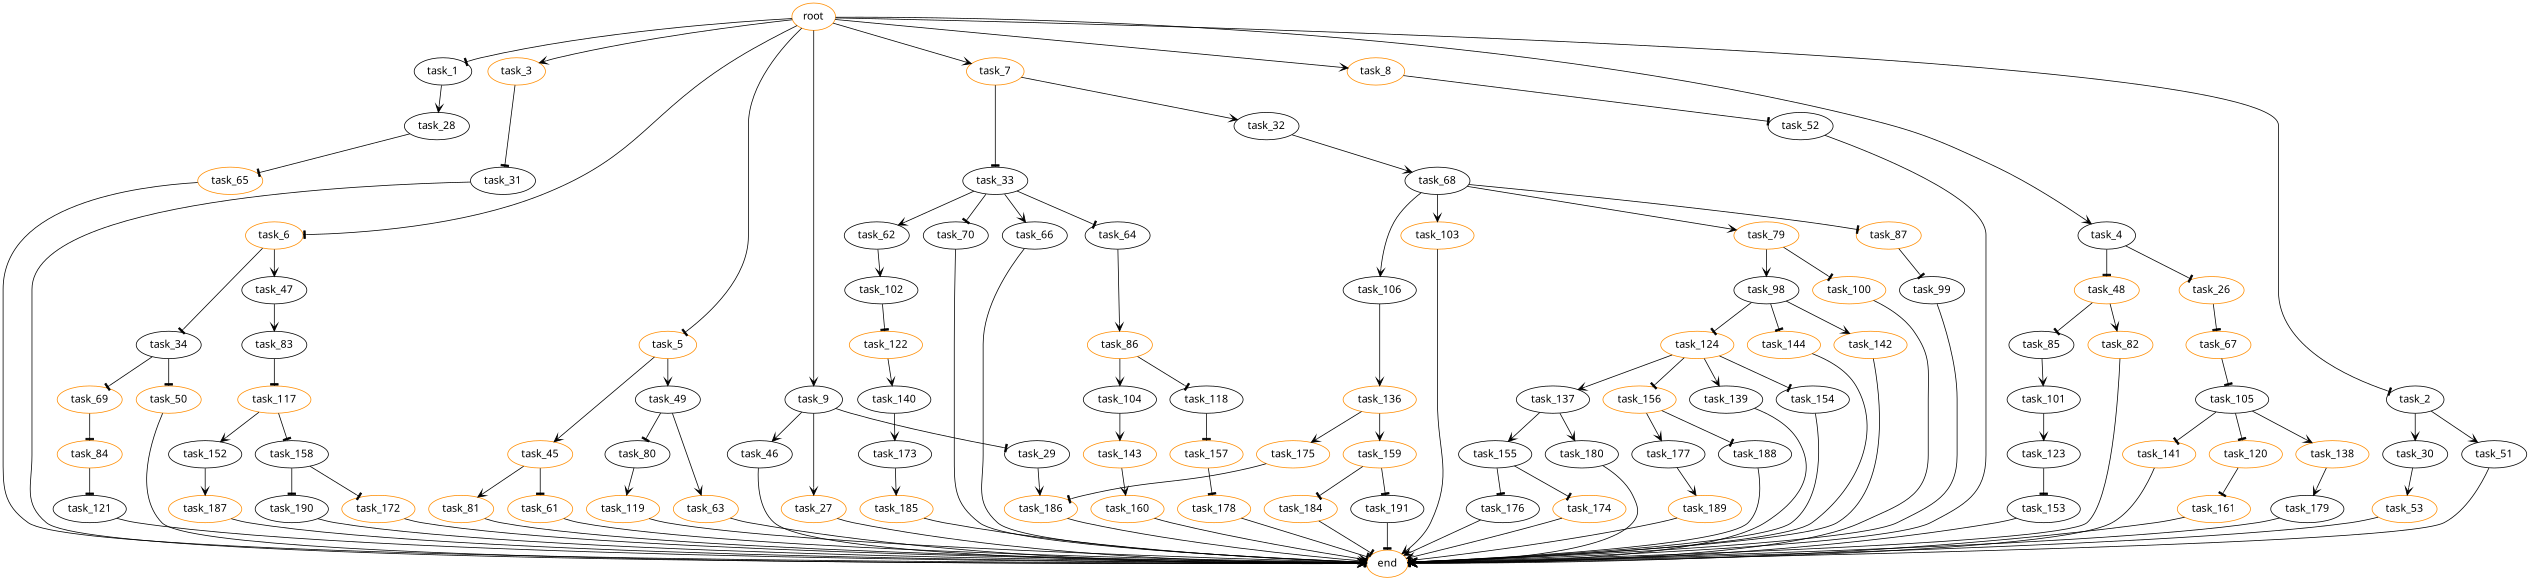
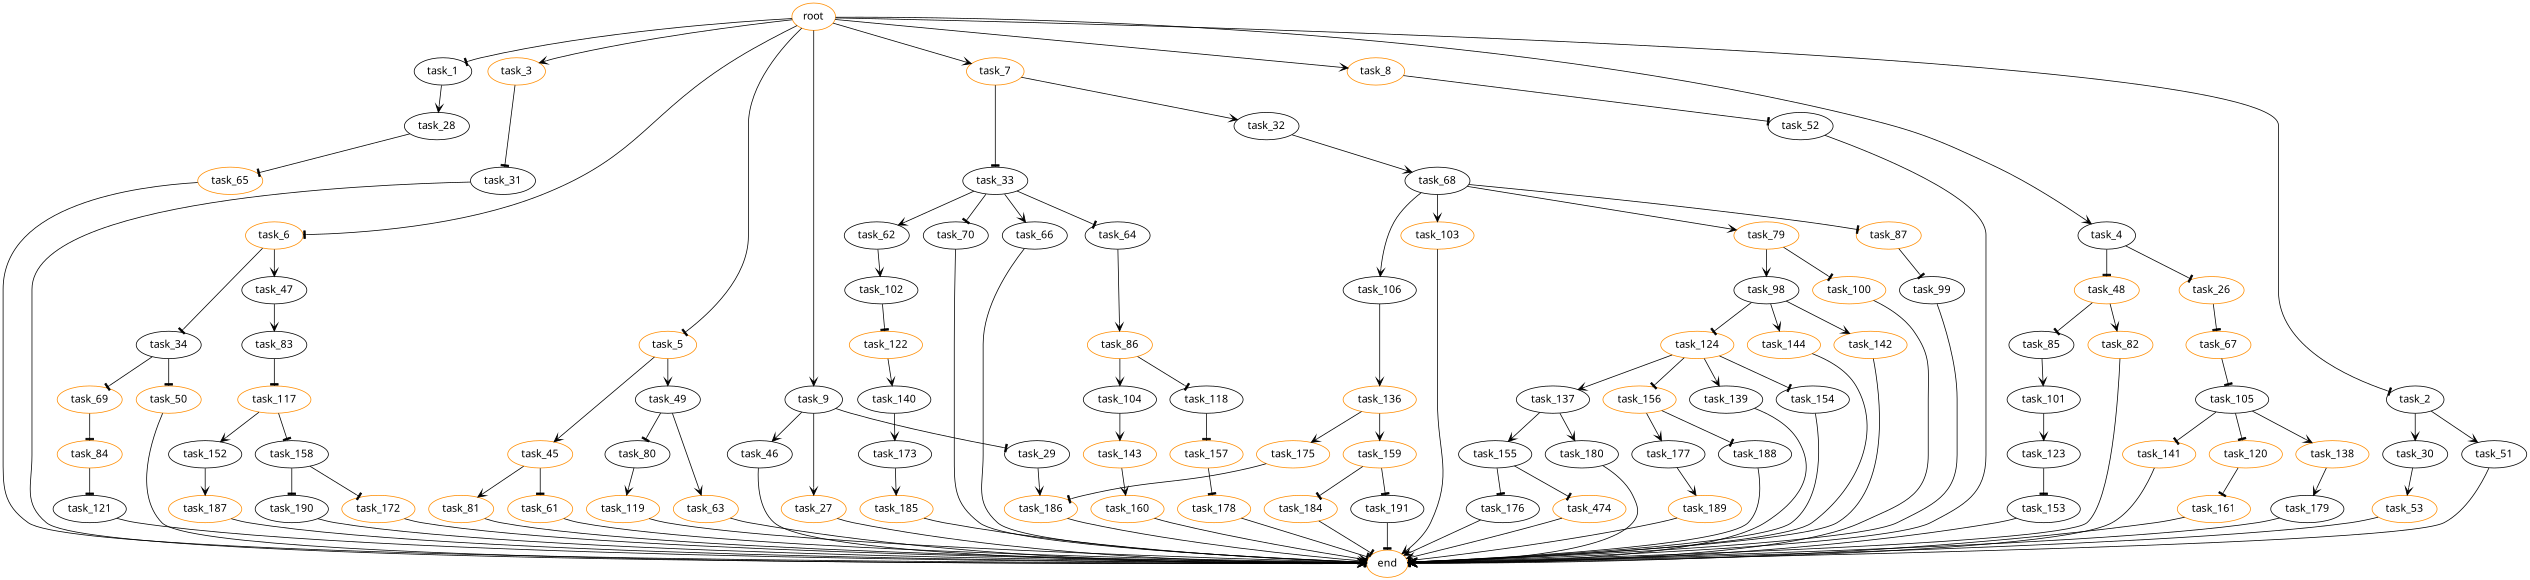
edge "task_98" -> "task_144": arrowhead tee -> vee
node "task_174": label "task_174" -> "task_474"
